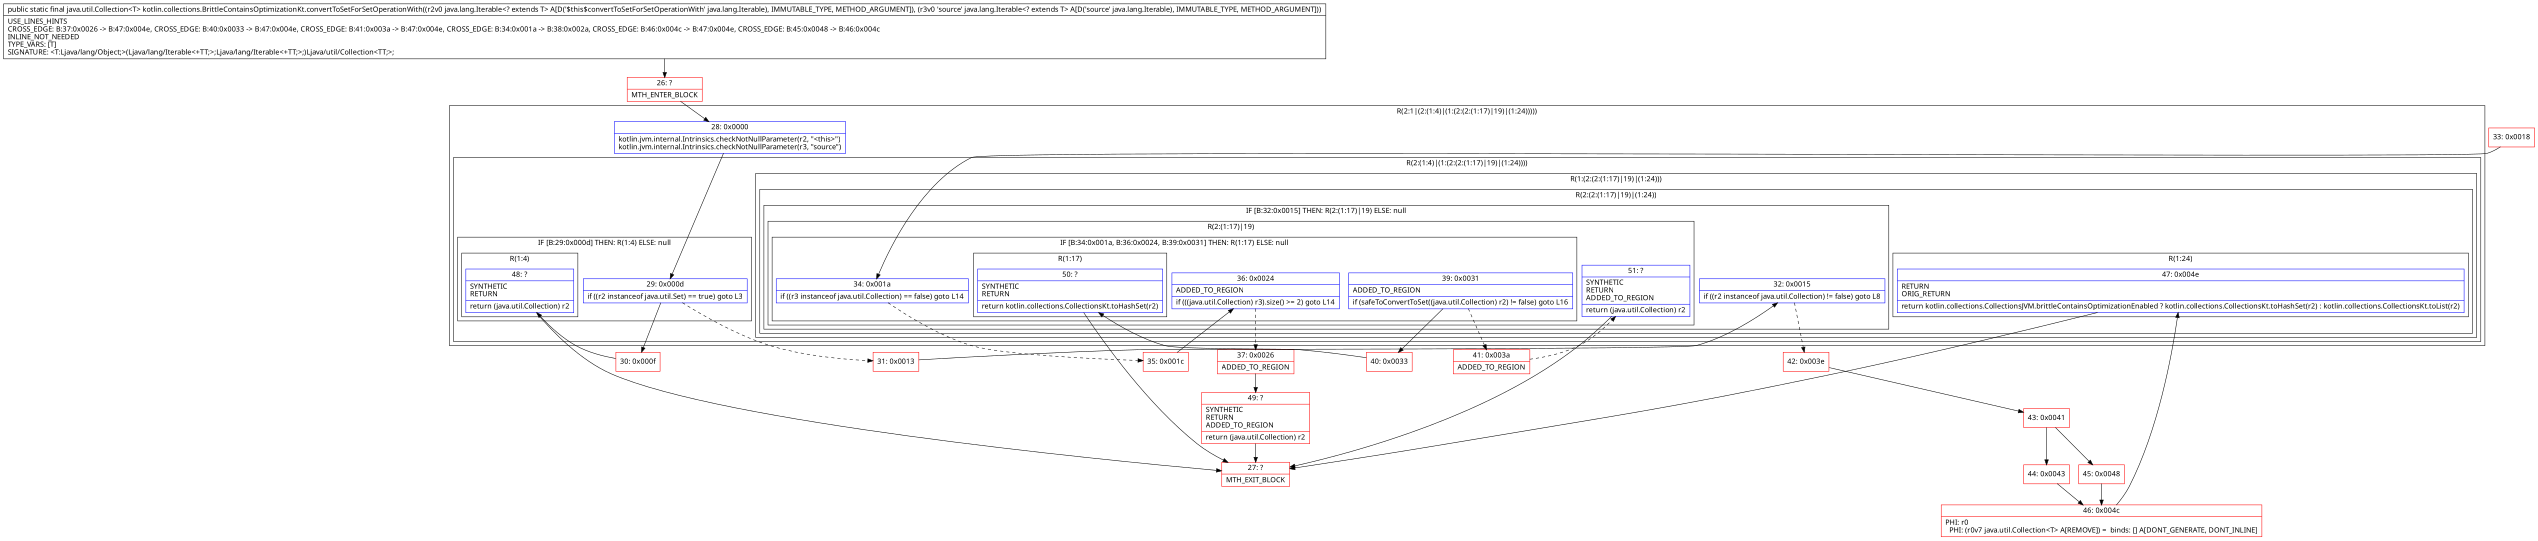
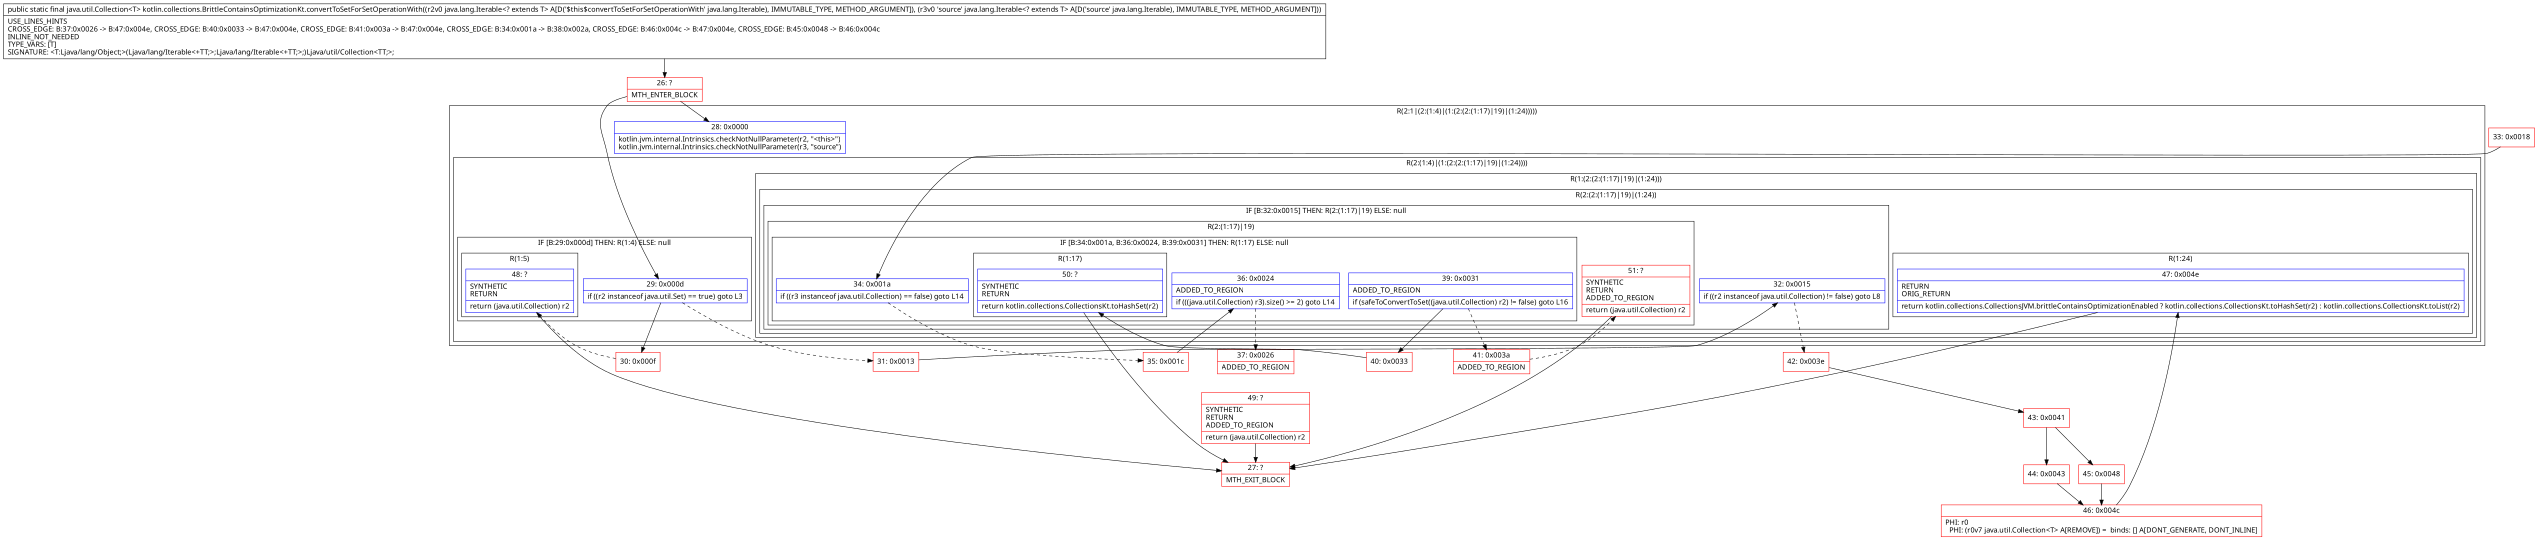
edge "28: 0x0000" -> "29: 0x000d": now "26: ?" -> "29: 0x000d"
cluster "R(1:4)": label "R(1:4)" -> "R(1:5)"
node "51: ?": color blue -> red
edge "30: 0x000f" -> "48: ?": style solid -> dashed
edge "37: 0x0026" -> "49: ?": removed
